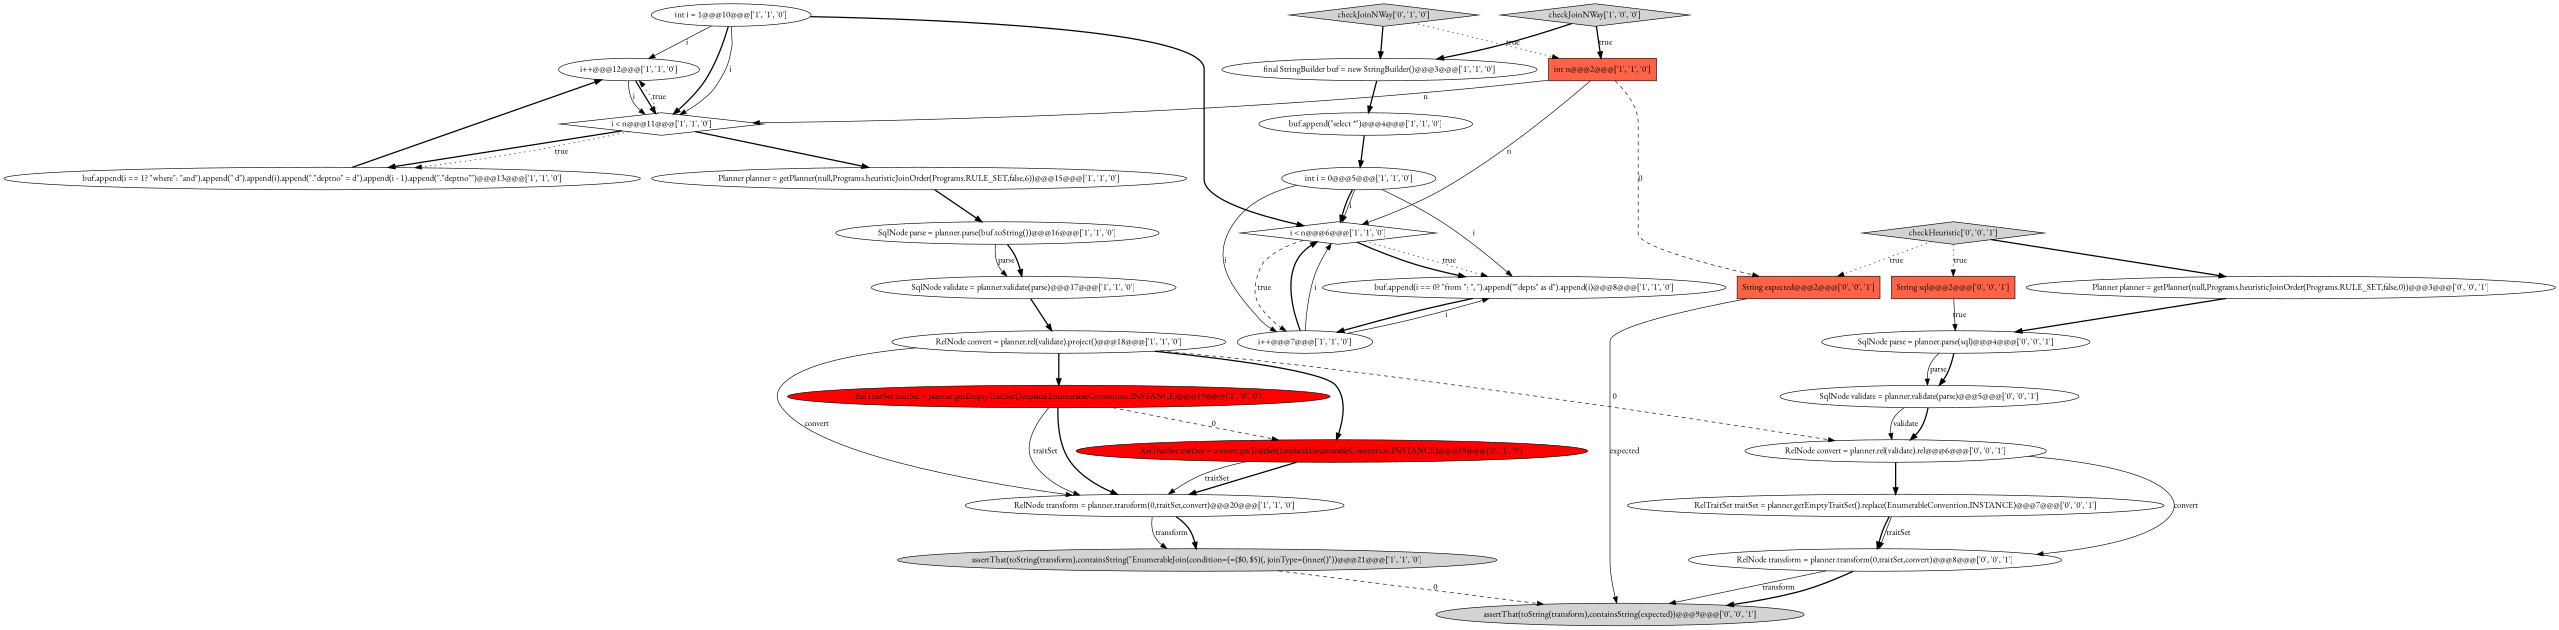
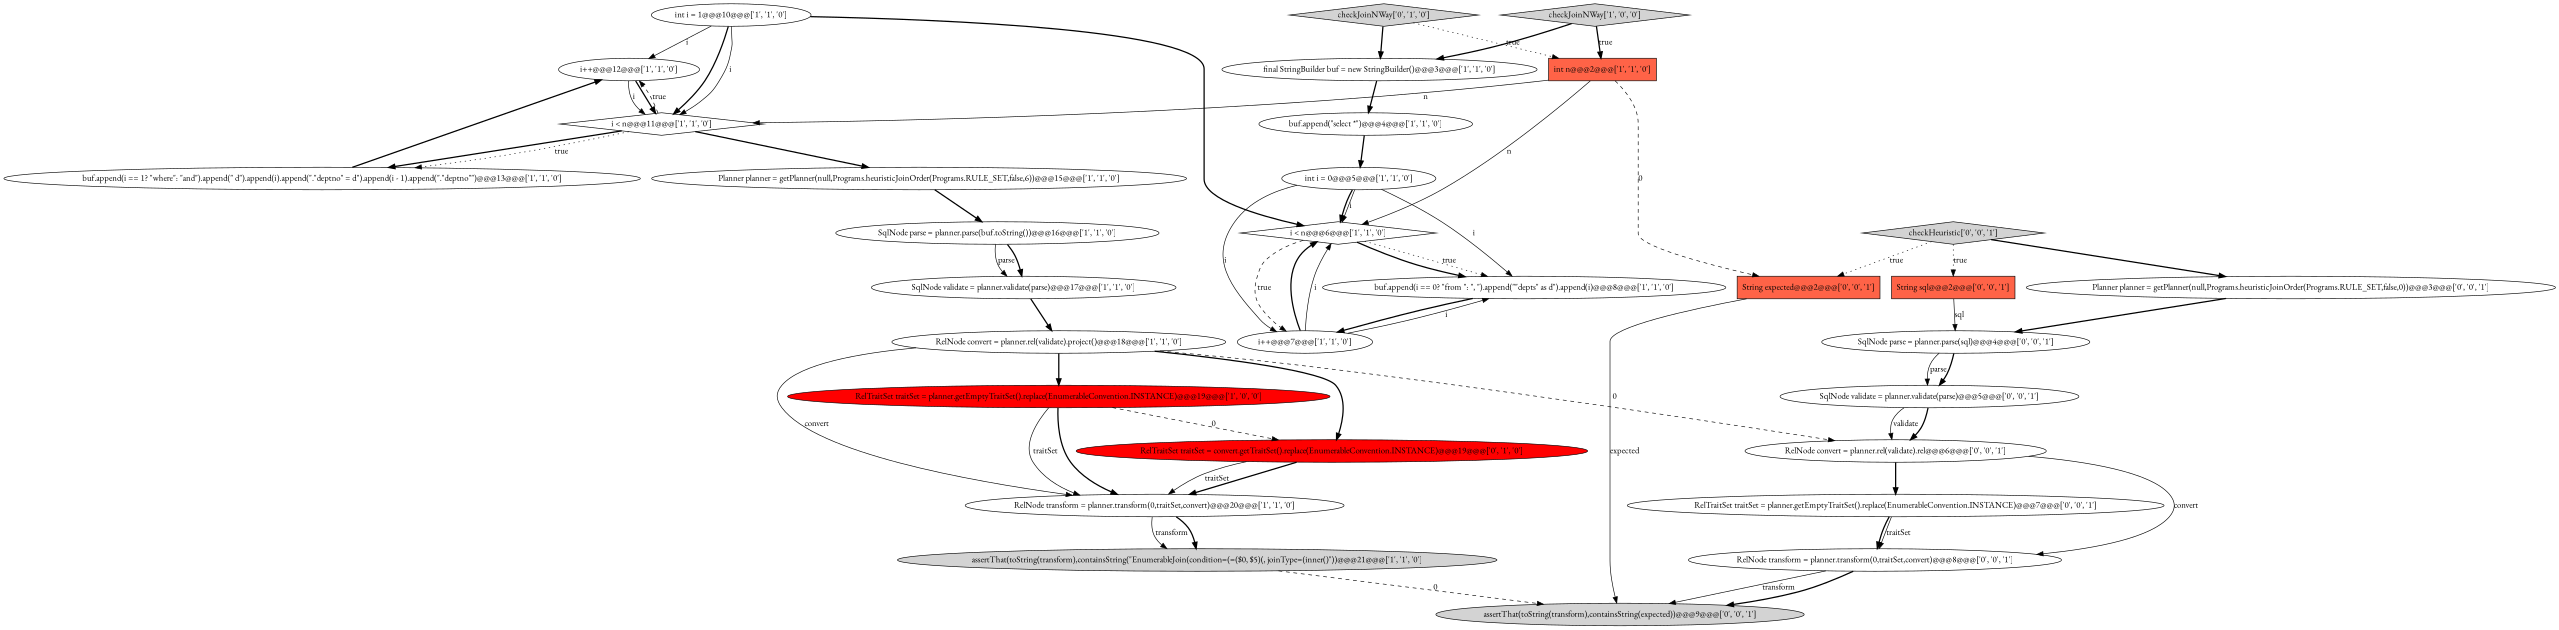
edge "i < n@@@11@@@['1', '1', '0']" -> "i++@@@12@@@['1', '1', '0']": style dotted -> dashed
edge "String sql@@@2@@@['0', '0', '1']" -> "SqlNode parse = planner.parse(sql)@@@4@@@['0', '0', '1']": label "true" -> "sql"
